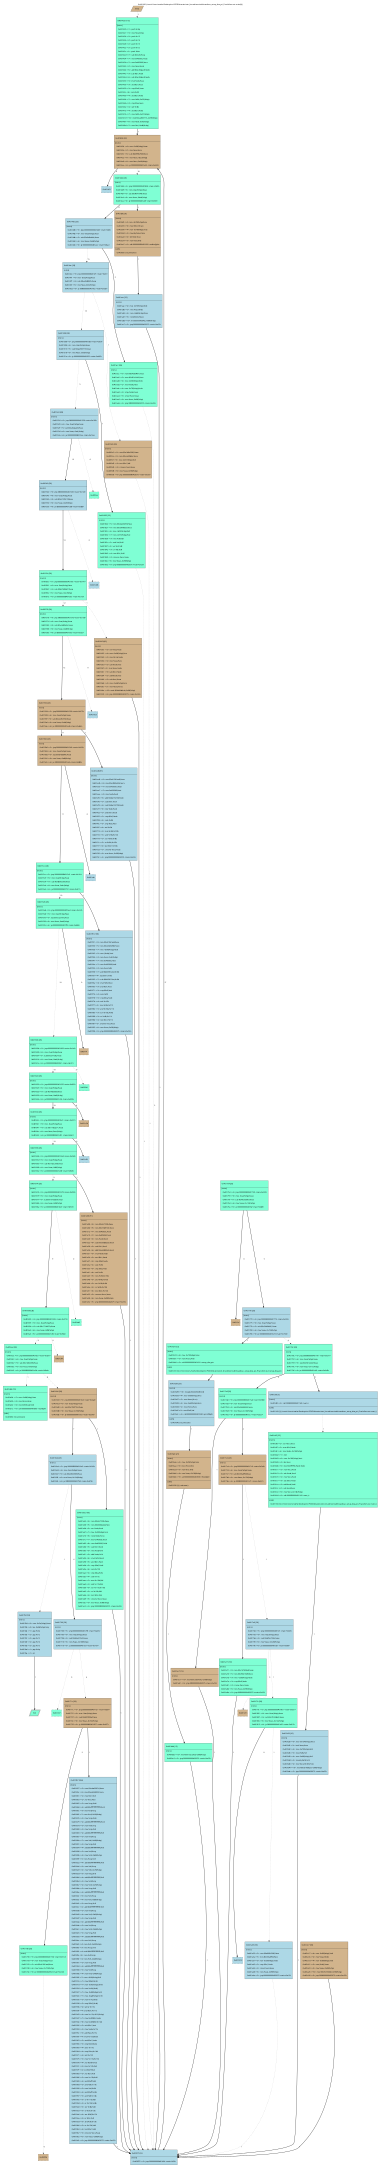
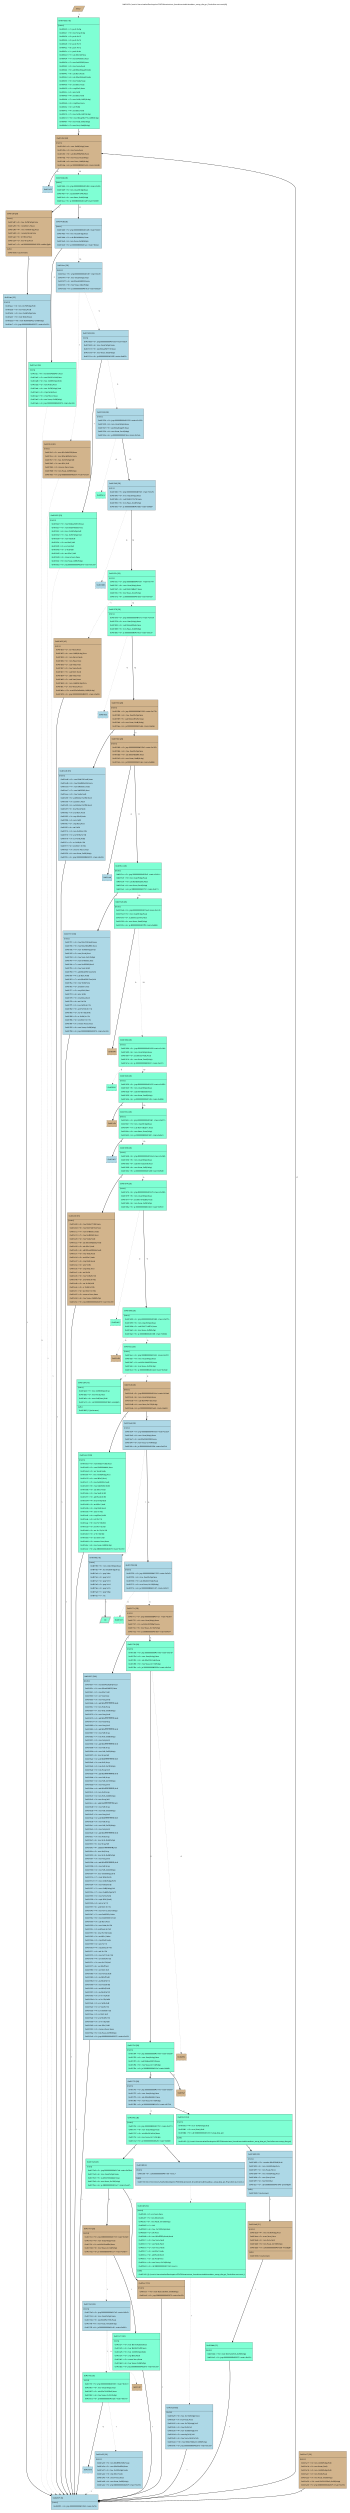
edge "0x401af5 [52]" -> "0x401b29 [42]": style bold -> dotted
edge "0x401738 [28]" -> "0x401754 [28]": added, label "5"
